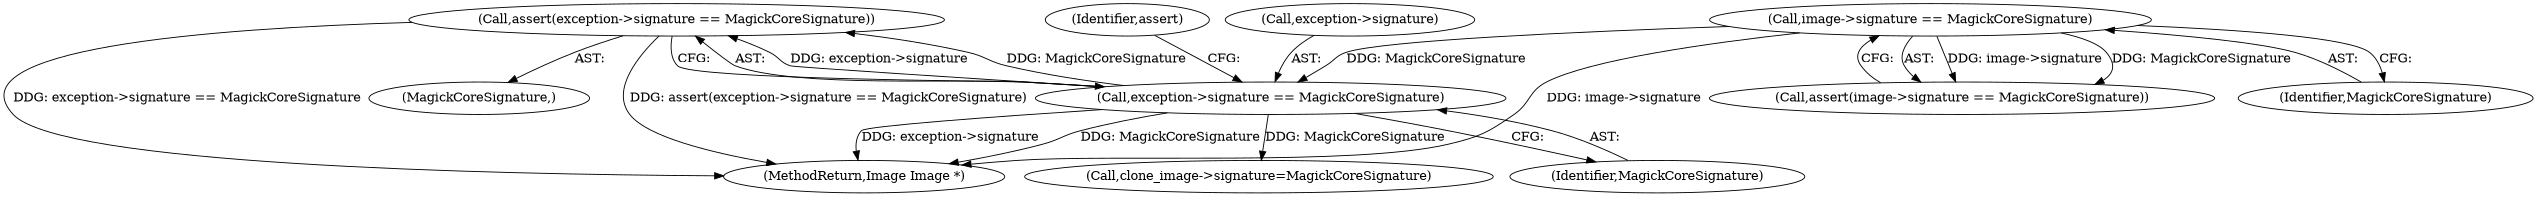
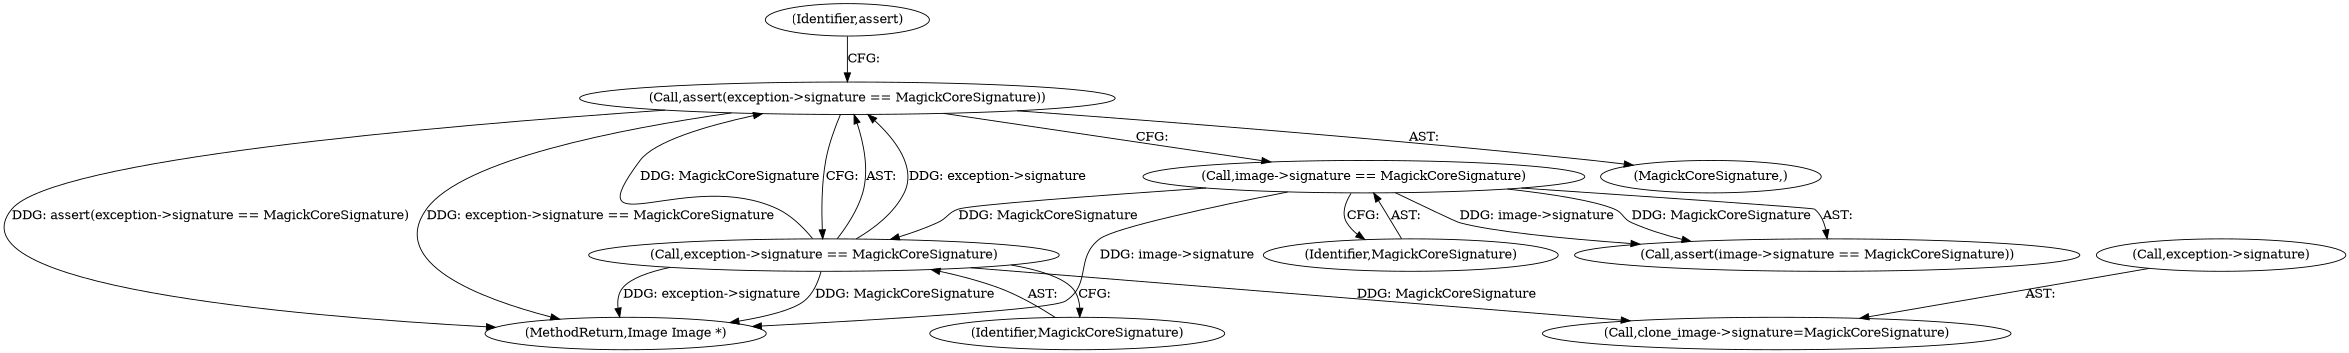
edge "(Call,exception->signature)" -> "(Call,exception->signature == MagickCoreSignature)": now "(Call,exception->signature)" -> "(Call,clone_image->signature=MagickCoreSignature)"
edge "(Identifier,assert)" -> "(Call,exception->signature == MagickCoreSignature)": now "(Identifier,assert)" -> "(Call,assert(exception->signature == MagickCoreSignature))"
edge "(Call,assert(image->signature == MagickCoreSignature))" -> "(Call,image->signature == MagickCoreSignature)": now "(Call,assert(exception->signature == MagickCoreSignature))" -> "(Call,image->signature == MagickCoreSignature)"
